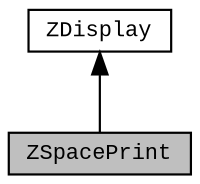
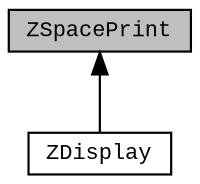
edge "ZSpacePrint" -> "ZDisplay": reversed
